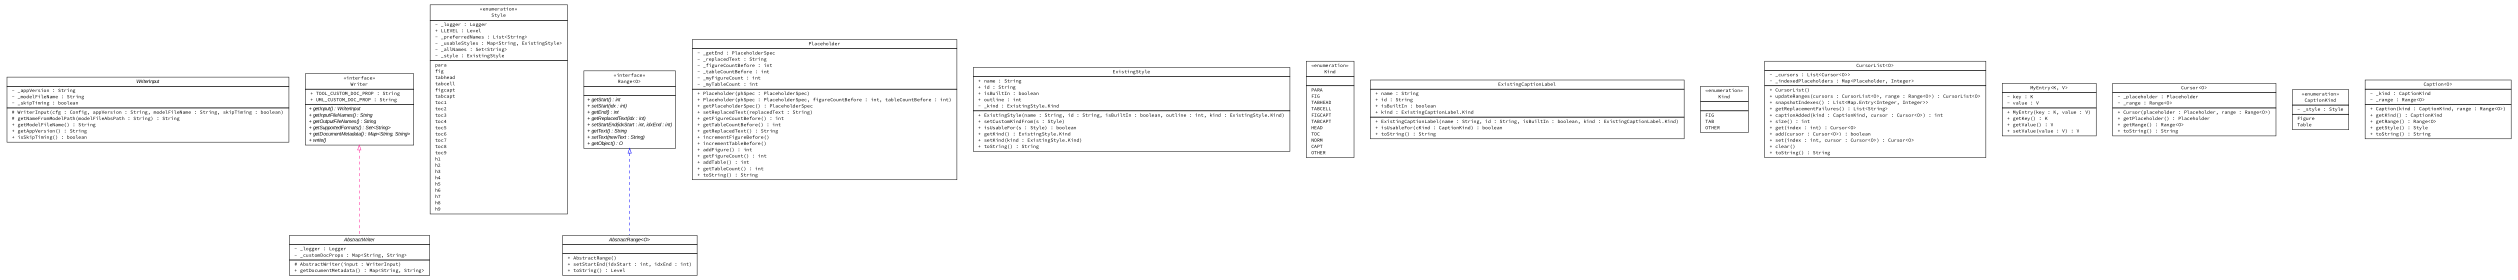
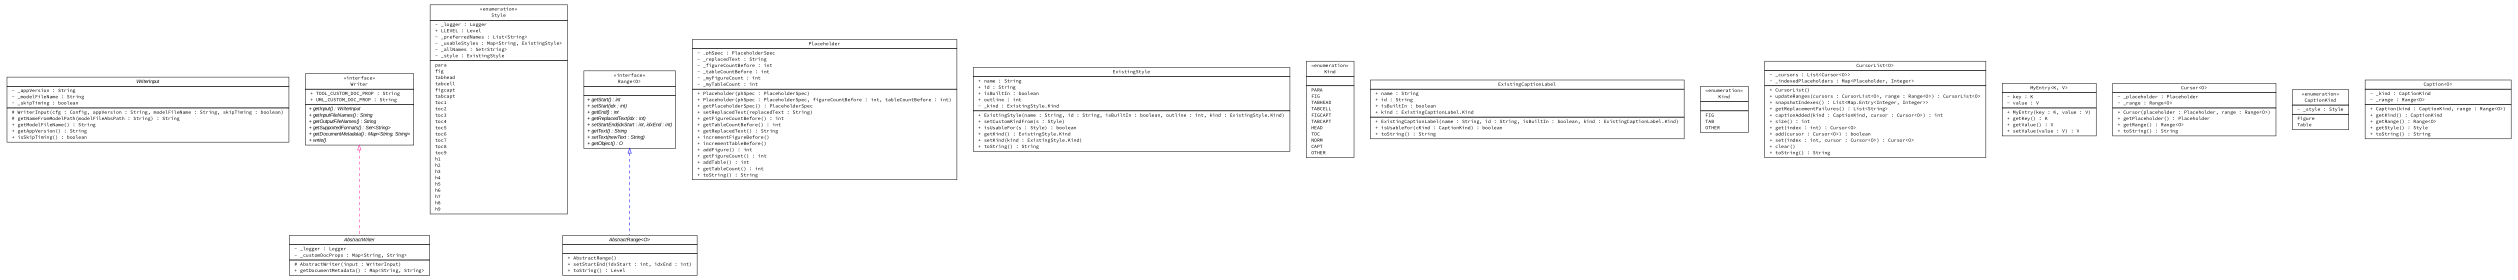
node "Placeholder": text "- _getEnd : PlaceholderSpec" -> "- _phSpec : PlaceholderSpec"
